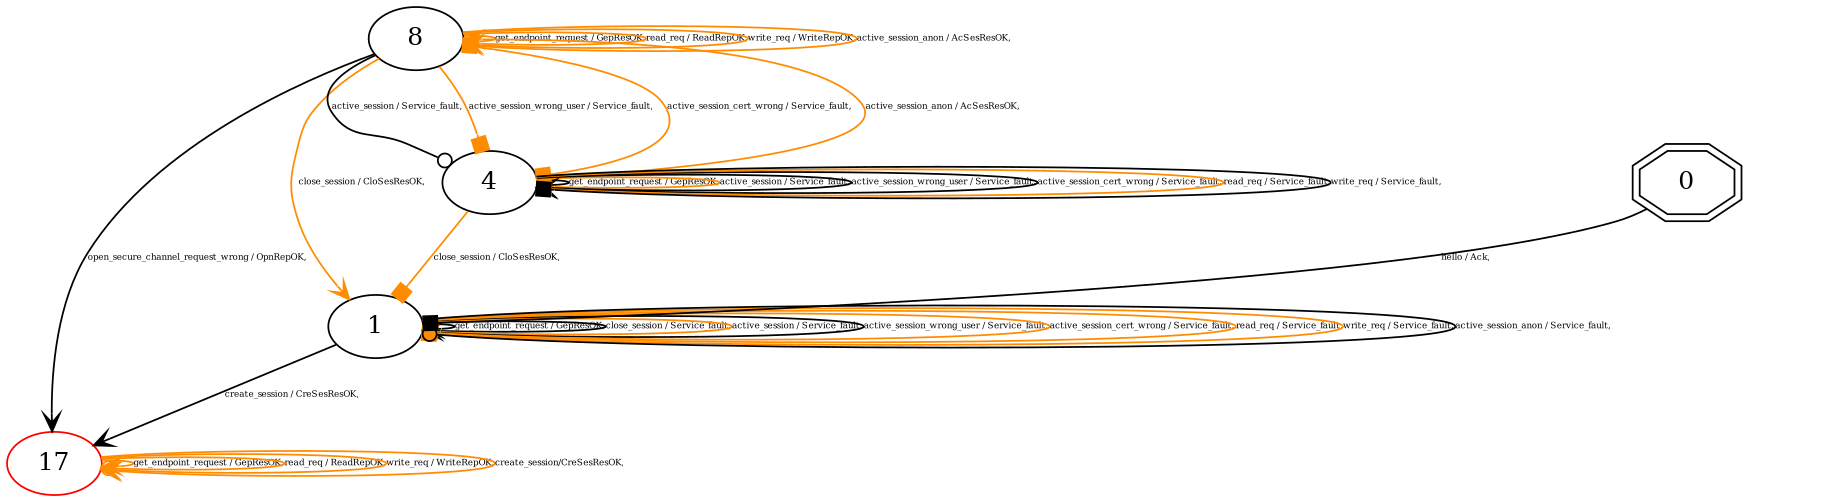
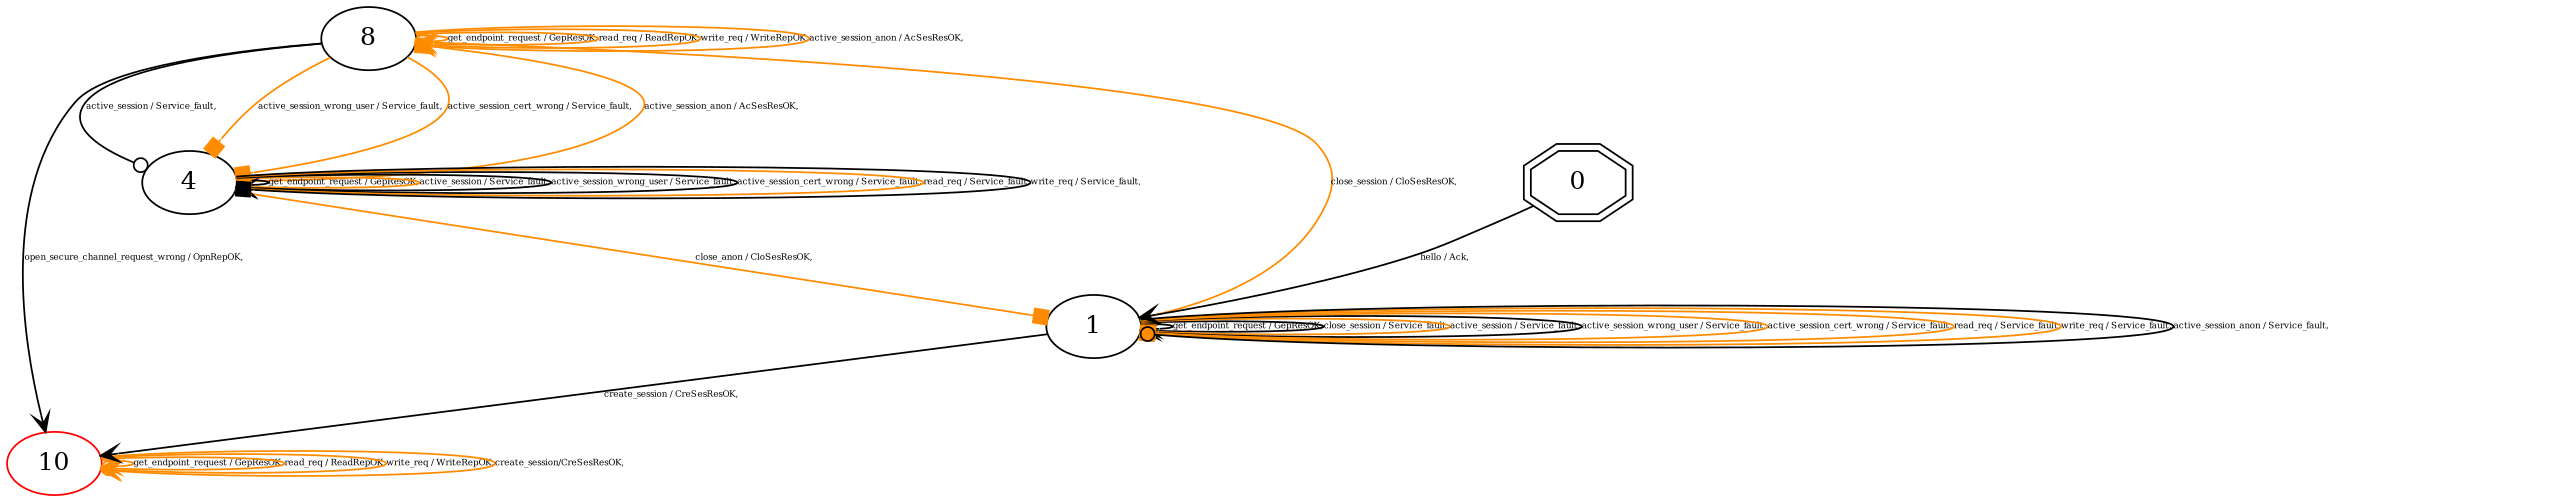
edge "8" -> "1": reversed
edge "4" -> "1": label "close_session / CloSesResOK," -> "close_anon / CloSesResOK,"
edge "0" -> "1": arrowhead box -> vee
node "17": label "17" -> "10"
